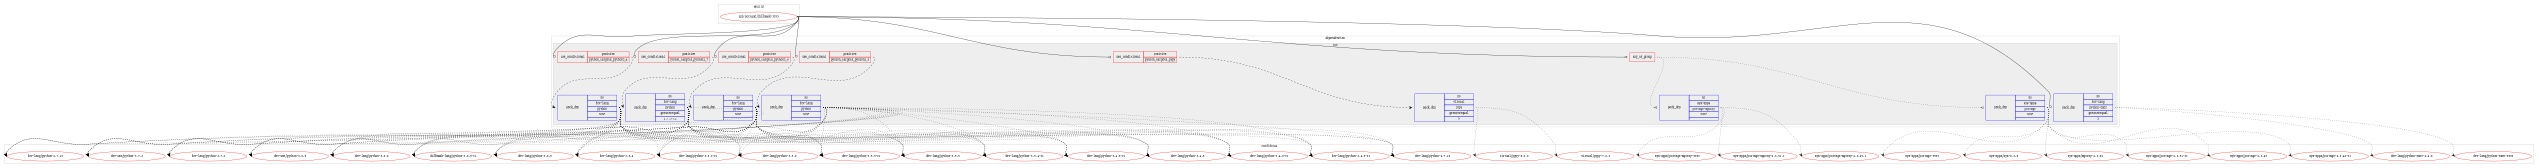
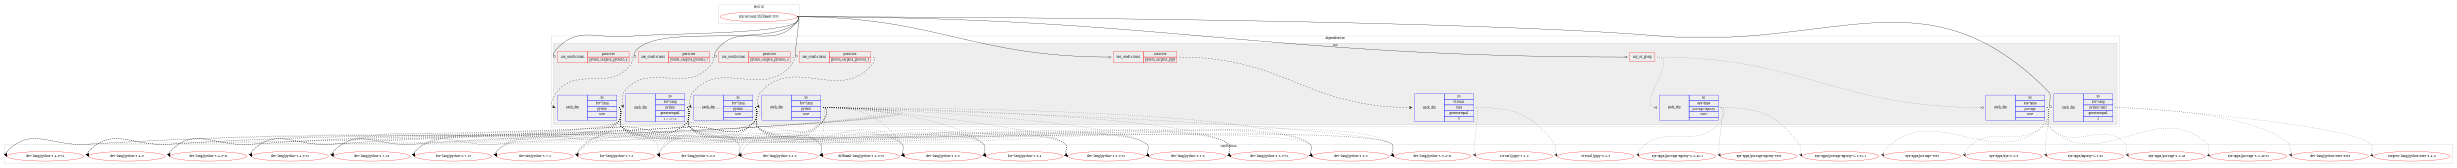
node "dev-use/python-3.6.8": label "dev-use/python-3.6.8" -> "dev-lang/python-3.6.8"
node "sys-apps/portage-2.3.51-r1": removed
node "dev-lang/python-exec-2.4.6": label "dev-lang/python-exec-2.4.6" -> "targets-lang/python-exec-2.4.6"
